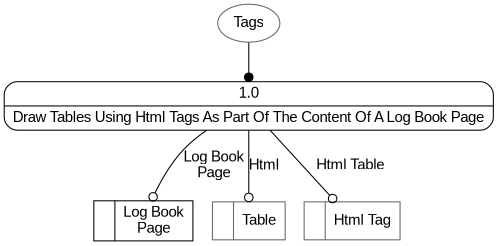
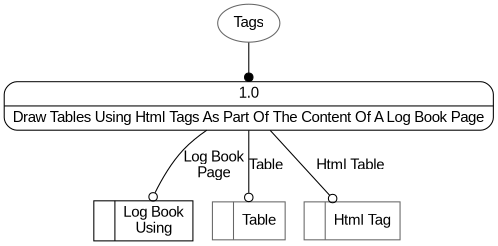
edge "1.0" -> "Table": label "Html" -> "Table"
node "Log Book": text "Page" -> "Using"
